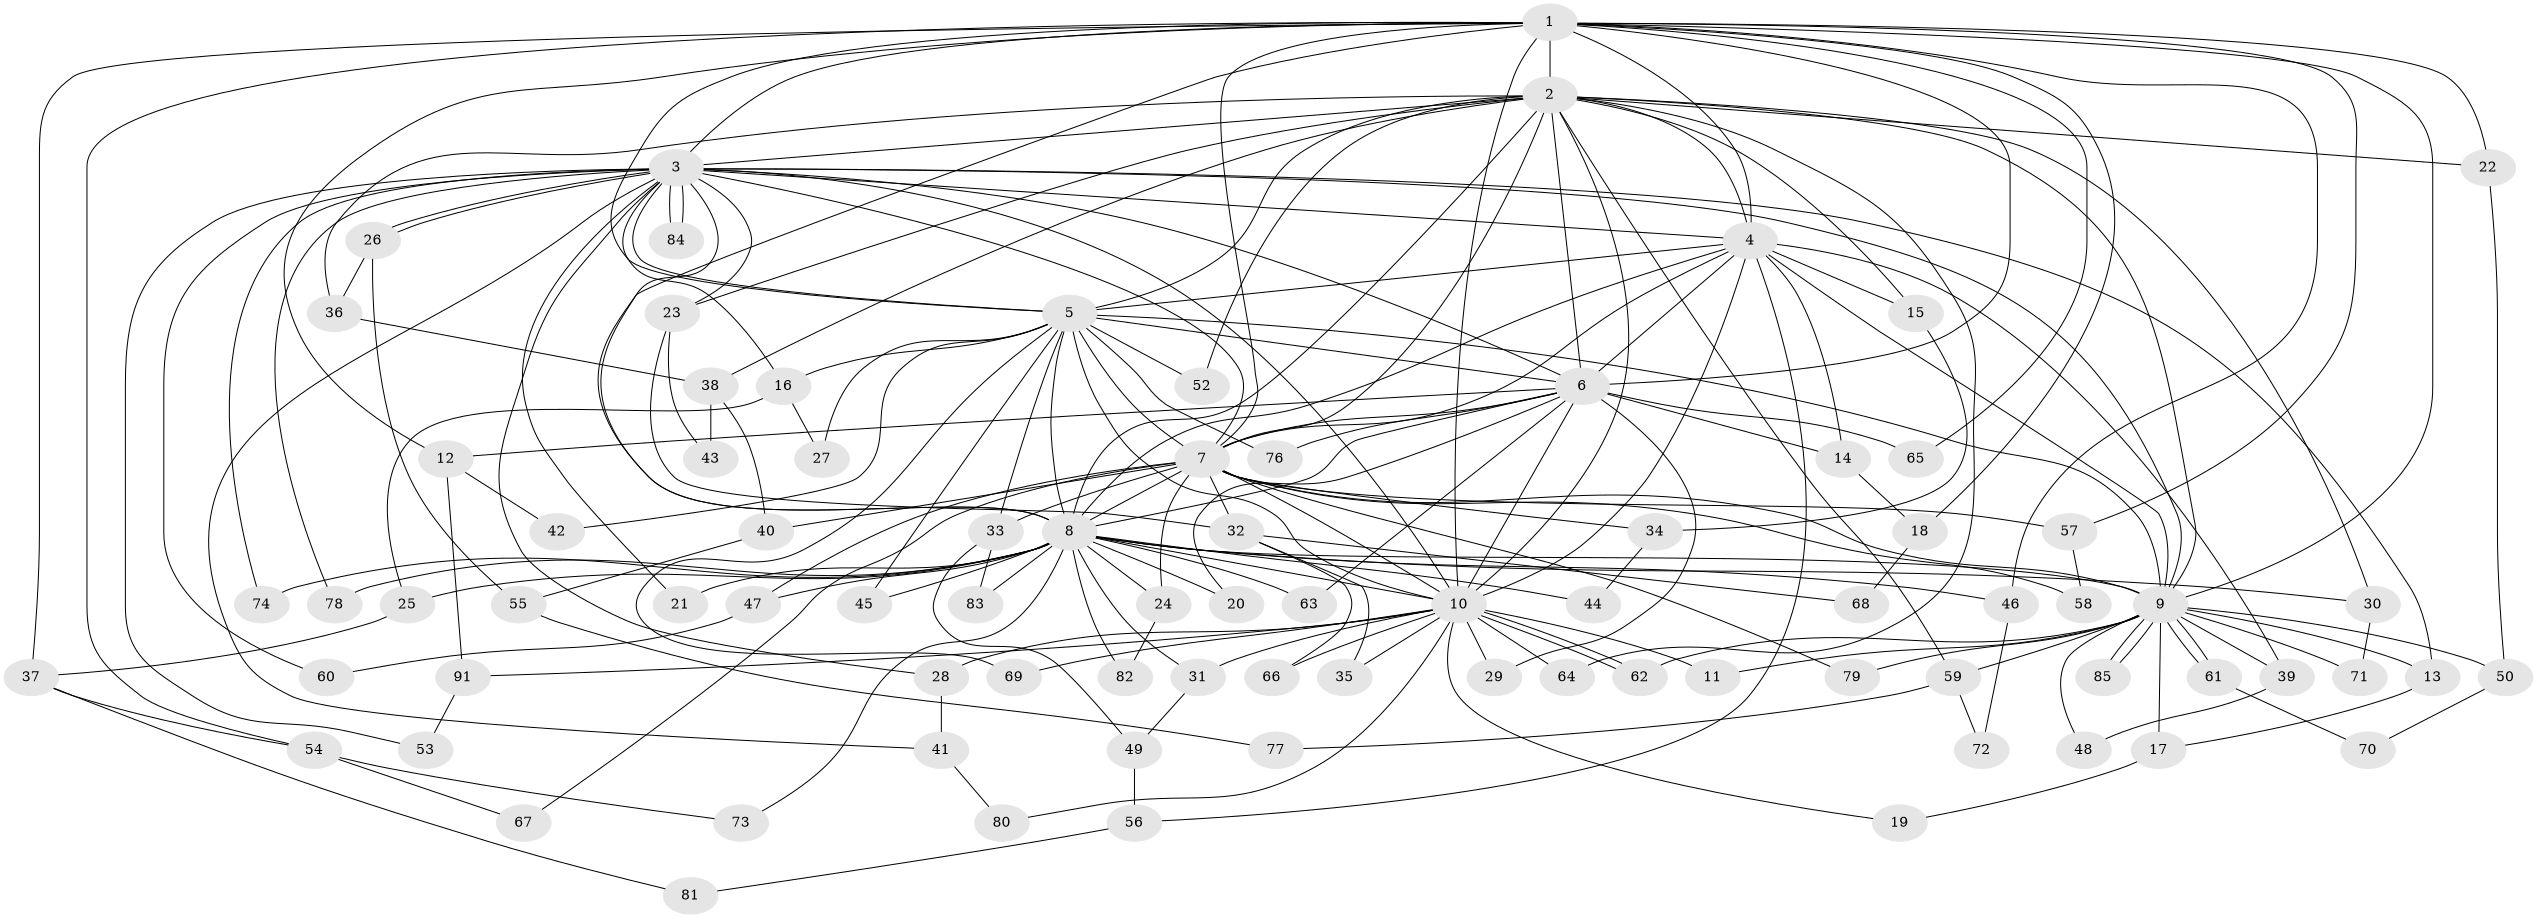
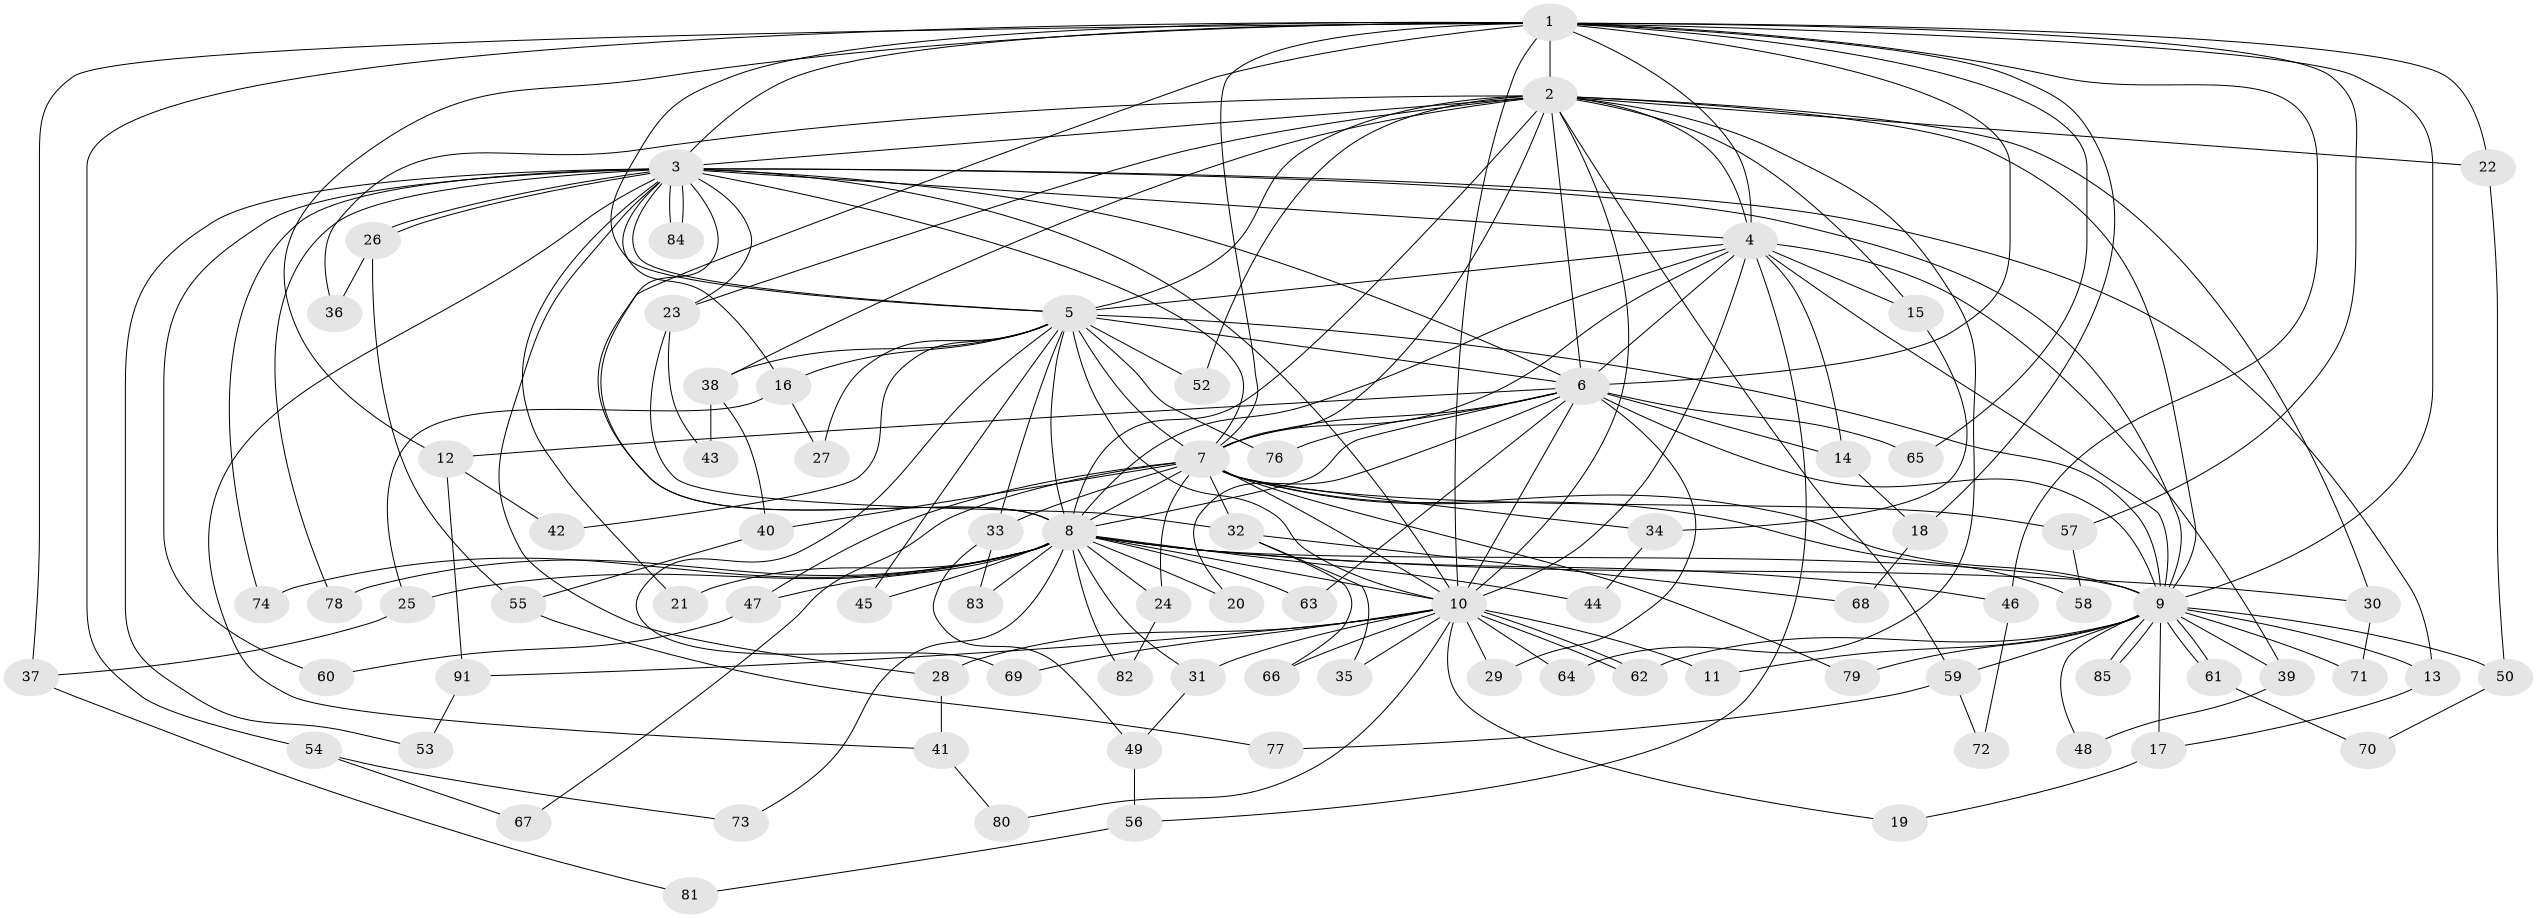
edge "36" -- "38": now "5" -- "38"
edge "6" -- "9": added
edge "37" -- "54": removed
